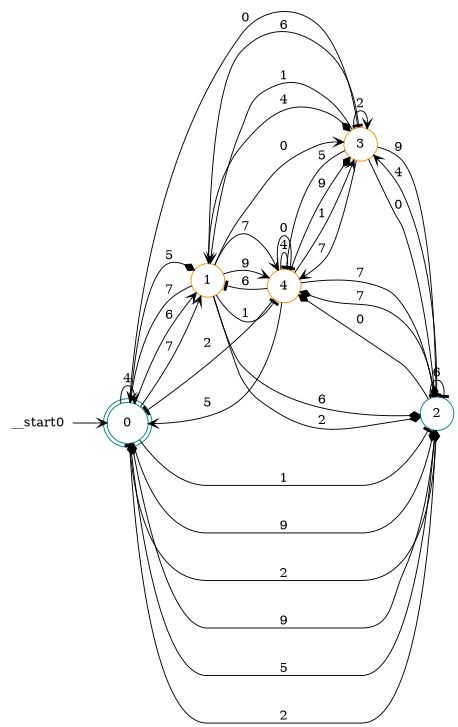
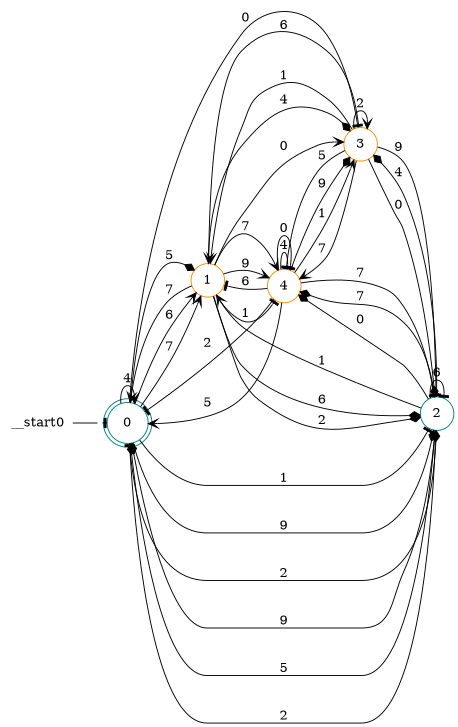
edge "2" -> "3": arrowhead vee -> diamond
edge "2" -> "1": added, label "1"
edge "__start0" -> "0": arrowhead vee -> tee
